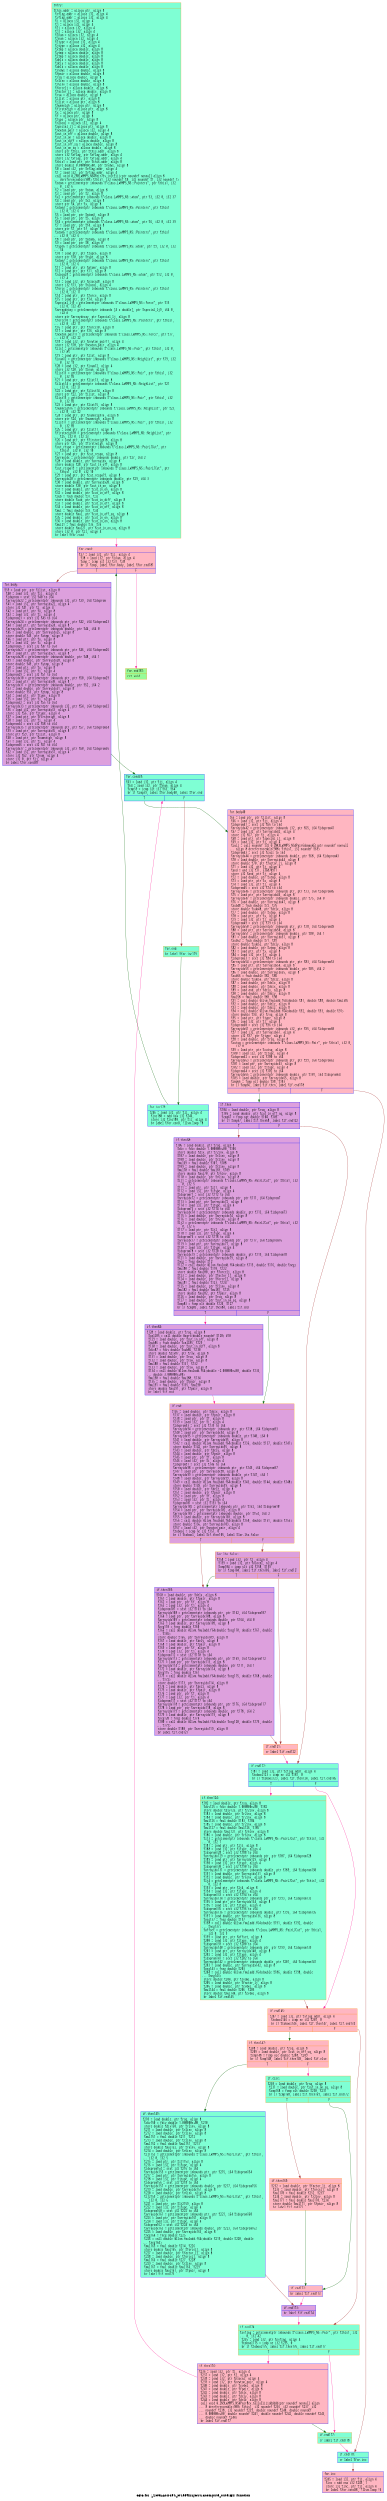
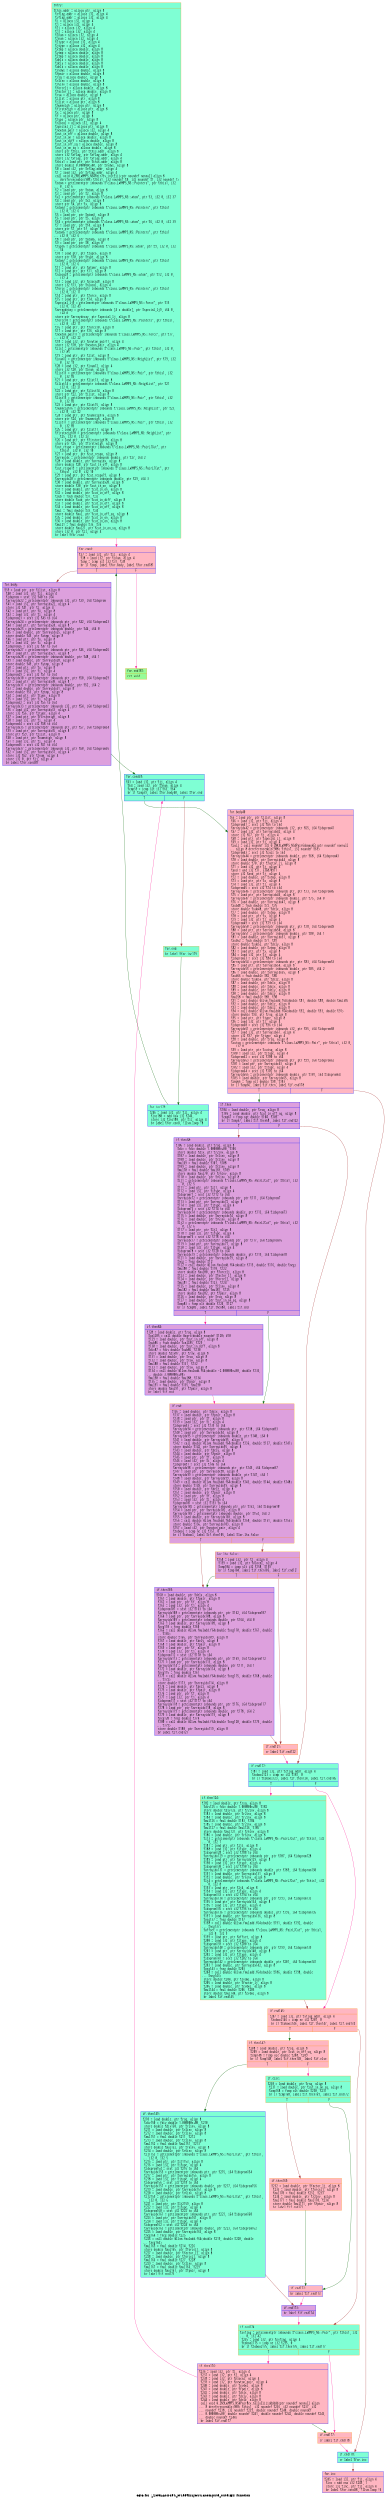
node "for.body40:": text "%89 = load and, ptr %dely, align 8" -> "%89 = load double, ptr %dely, align 8"
node "if.end177:": fillcolor aquamarine -> lightpink
